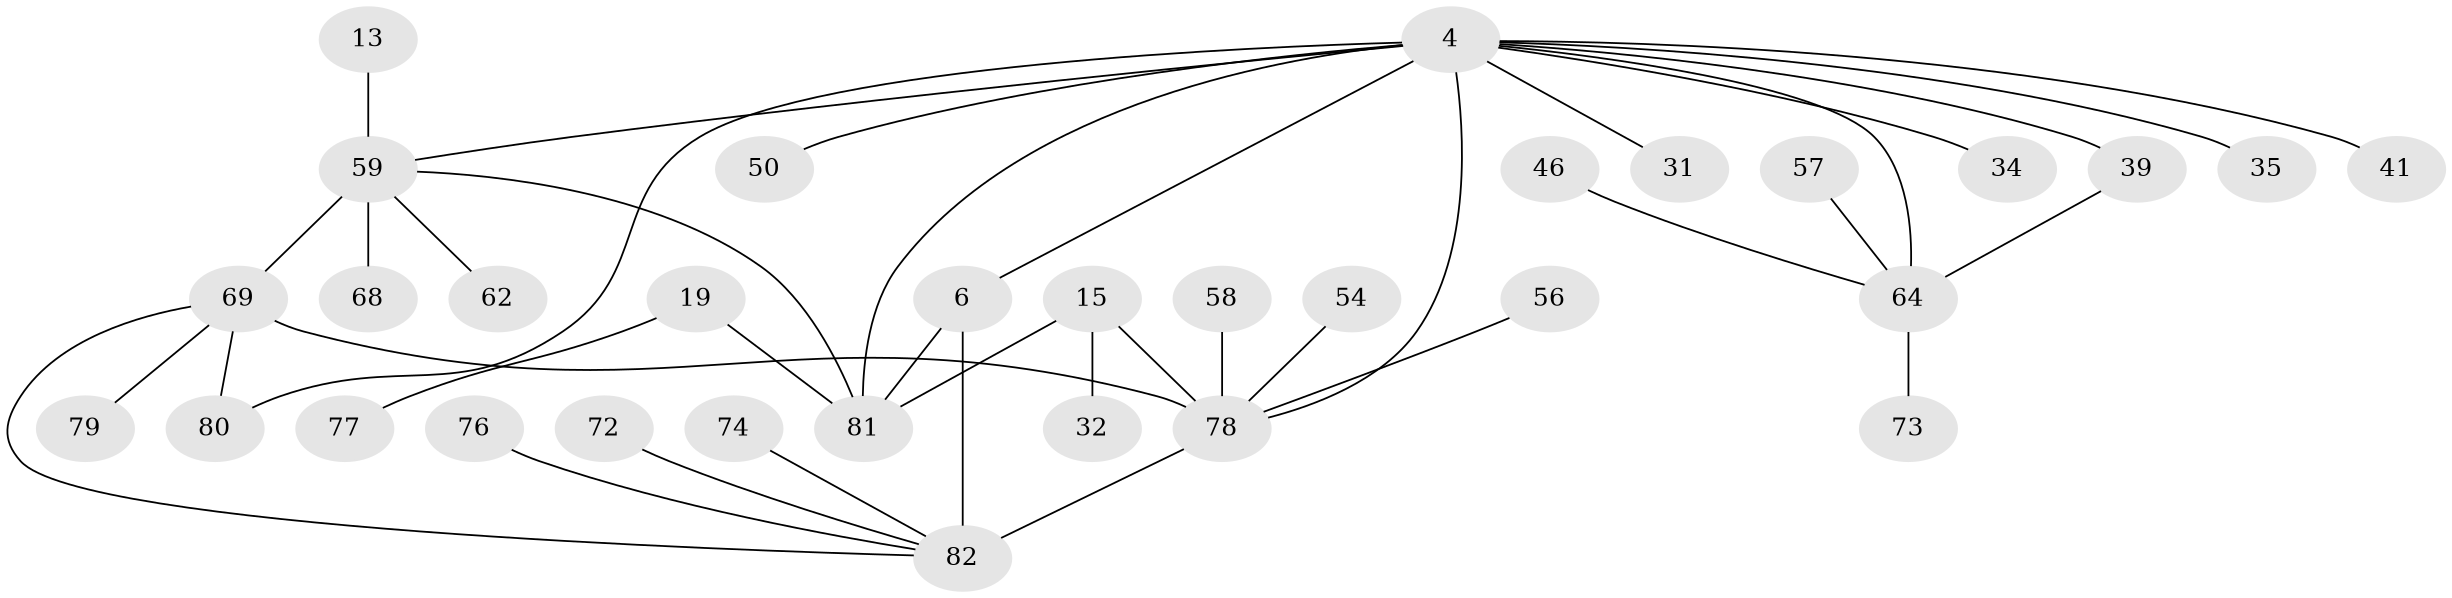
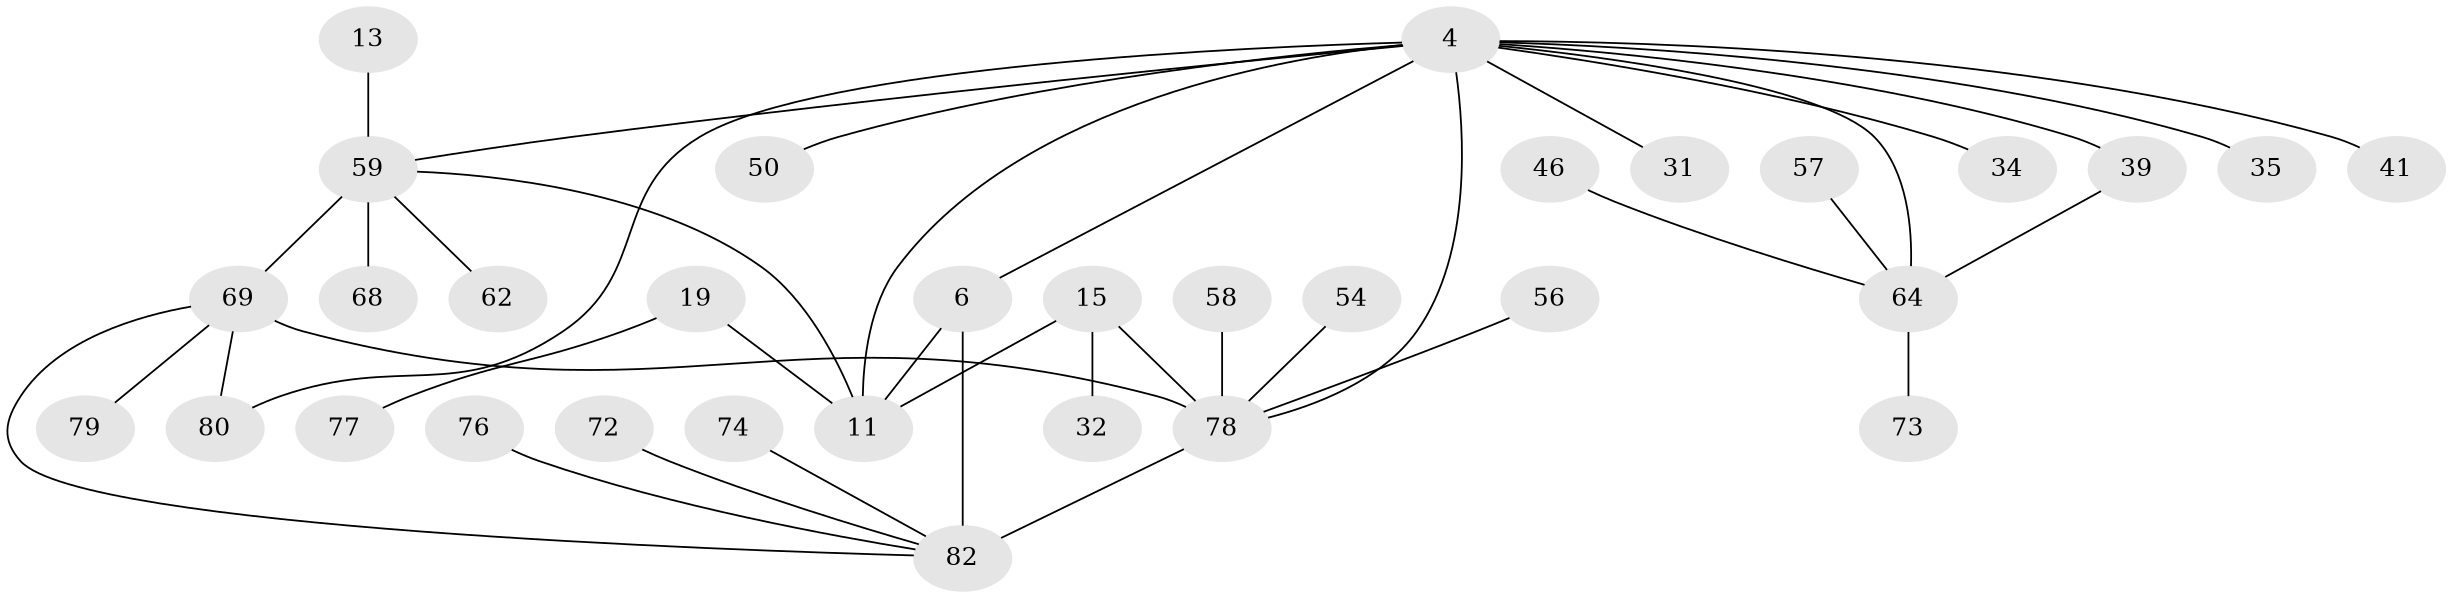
node "81": label "81" -> "11"
